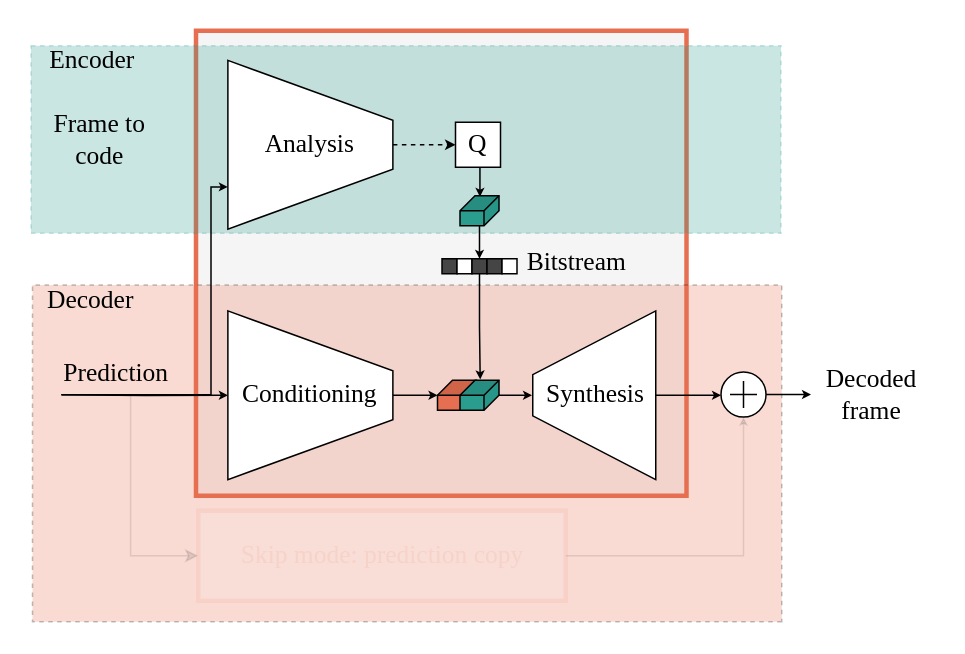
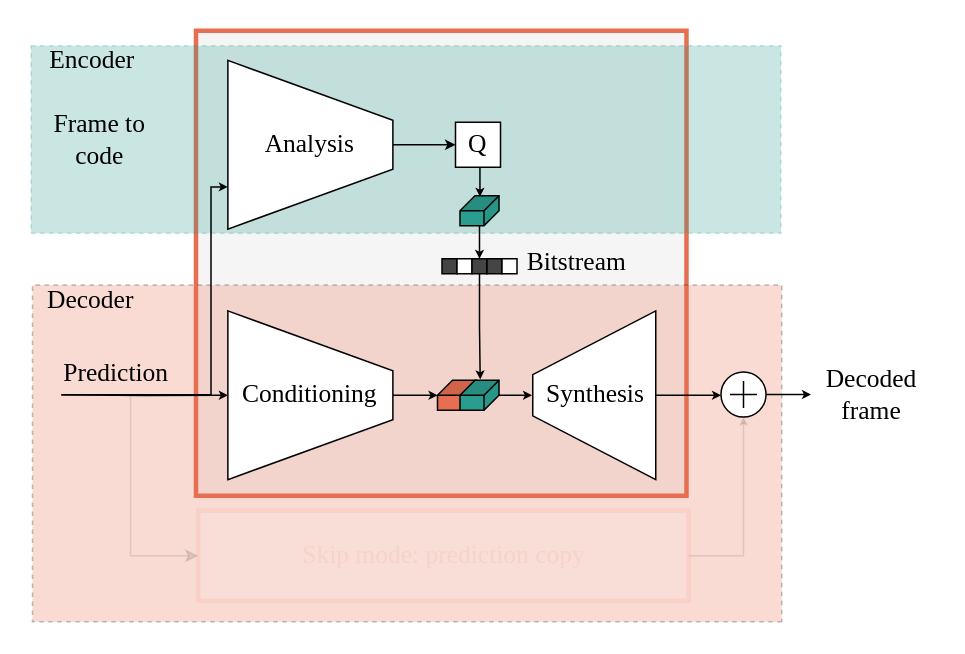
edge "Analysis" -> "Q": style dashed -> solid
node "Skip mode: prediction copy": size 368x90 -> 491x90
